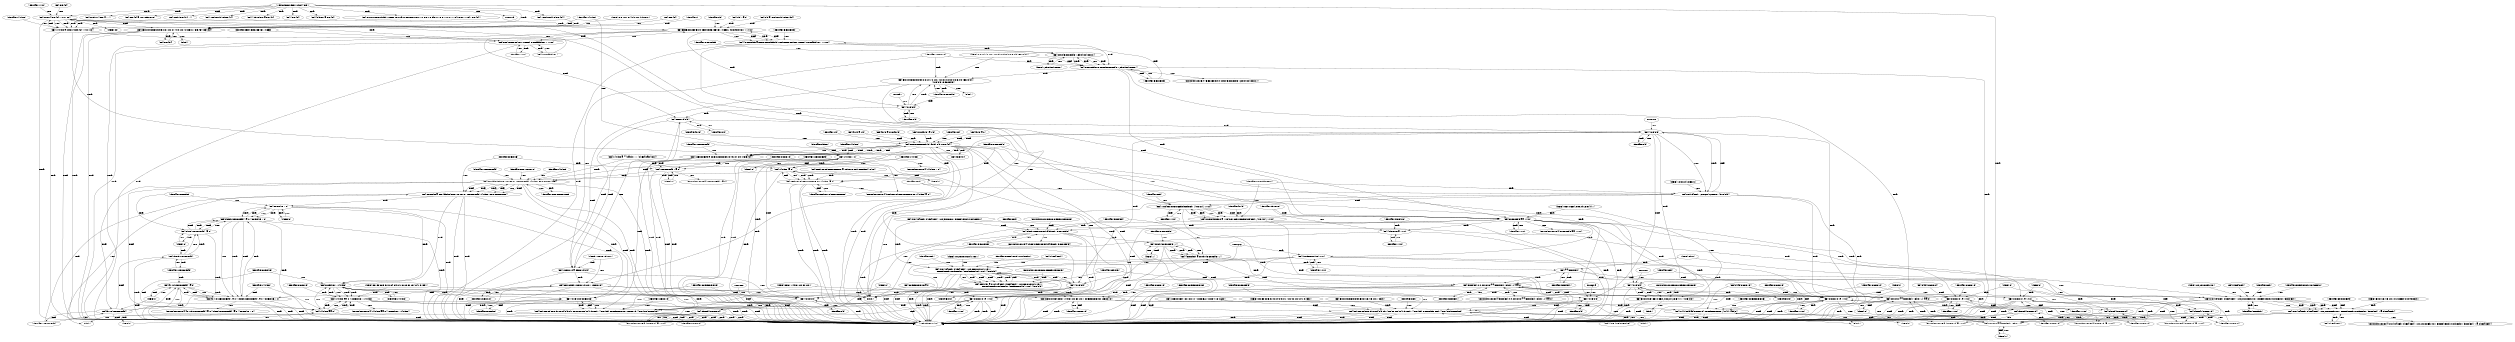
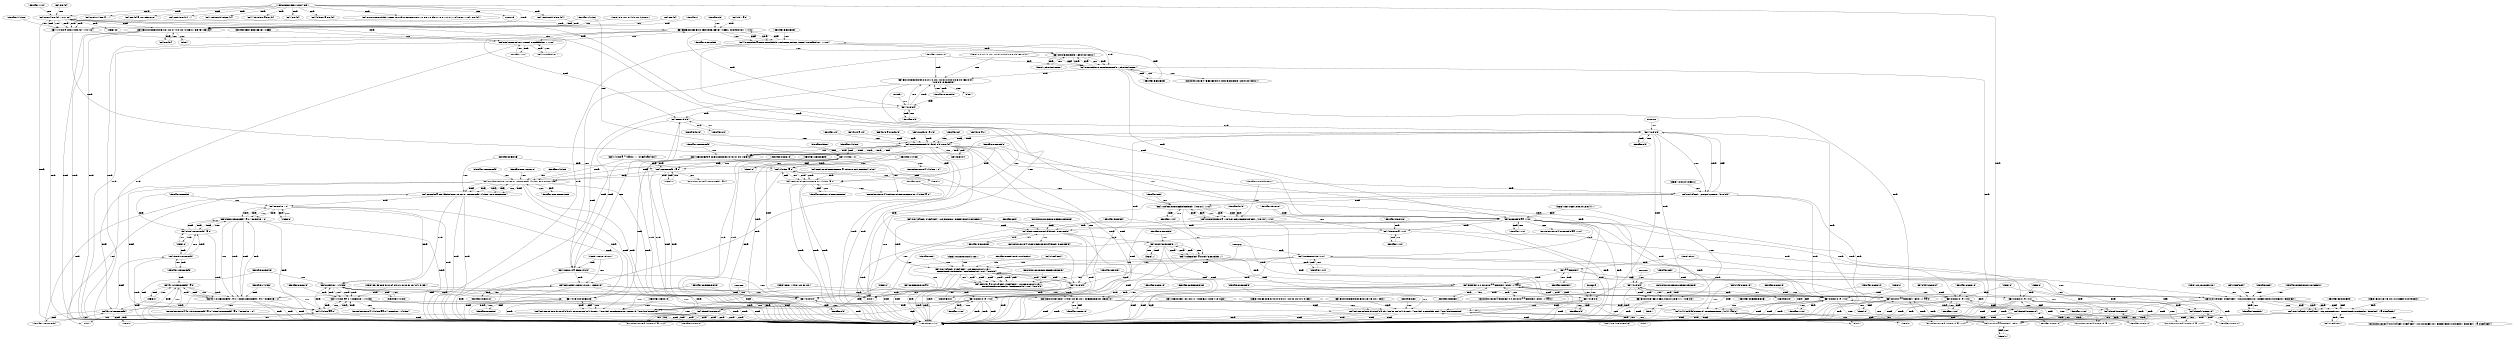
node "(Call,pid = xatoi_positive(argv[3]))": removed
node "(Call,*last_slash = strrchr(executable, '/'))": label "(Call,*last_slash = strrchr(executable, '/'))" -> "(Call,*notice_slash = strrchr(executable, '/'))"
edge "(Call,ulimit_c == 0)" -> "(Call,core_size > ulimit_c)": label "AST: " -> "DDG: "
